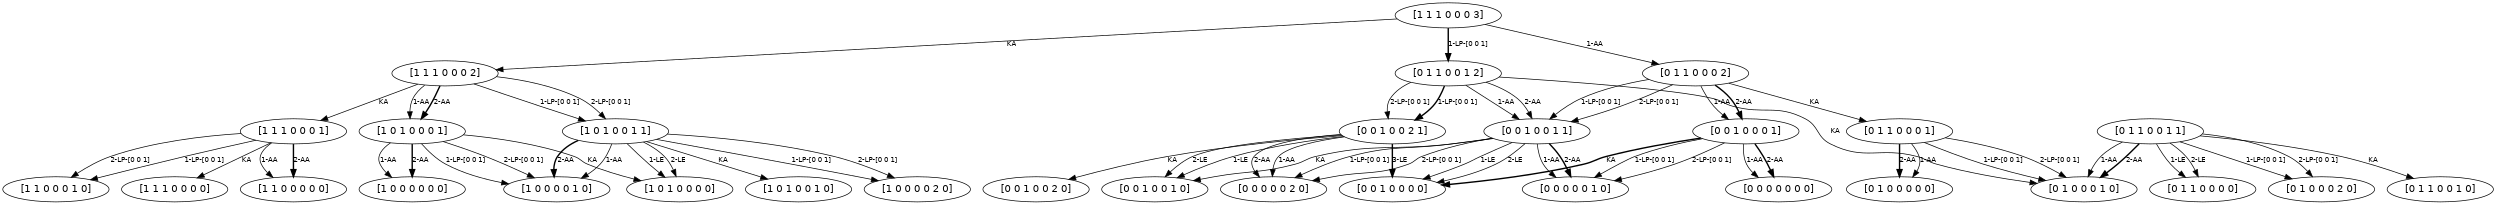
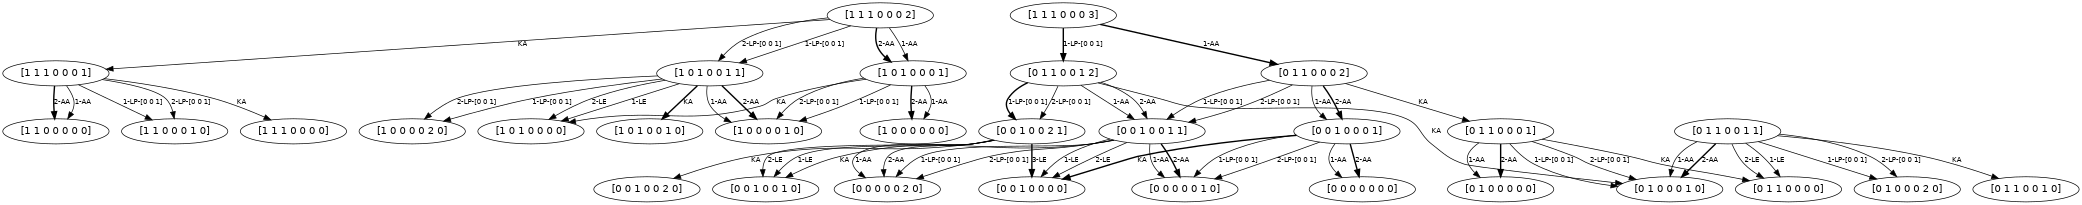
edge "[1 1 1 0 0 0 3]" -> "[1 1 1 0 0 0 2]": removed, label "KA"
edge "[1 1 1 0 0 0 3]" -> "[0 1 1 0 0 0 2]": style solid -> bold
edge "[1 0 1 0 0 1 1]" -> "[1 0 1 0 0 1 0]": style solid -> bold
edge "[0 1 1 0 0 0 1]" -> "[0 1 1 0 0 0 0]": added, label "KA"
